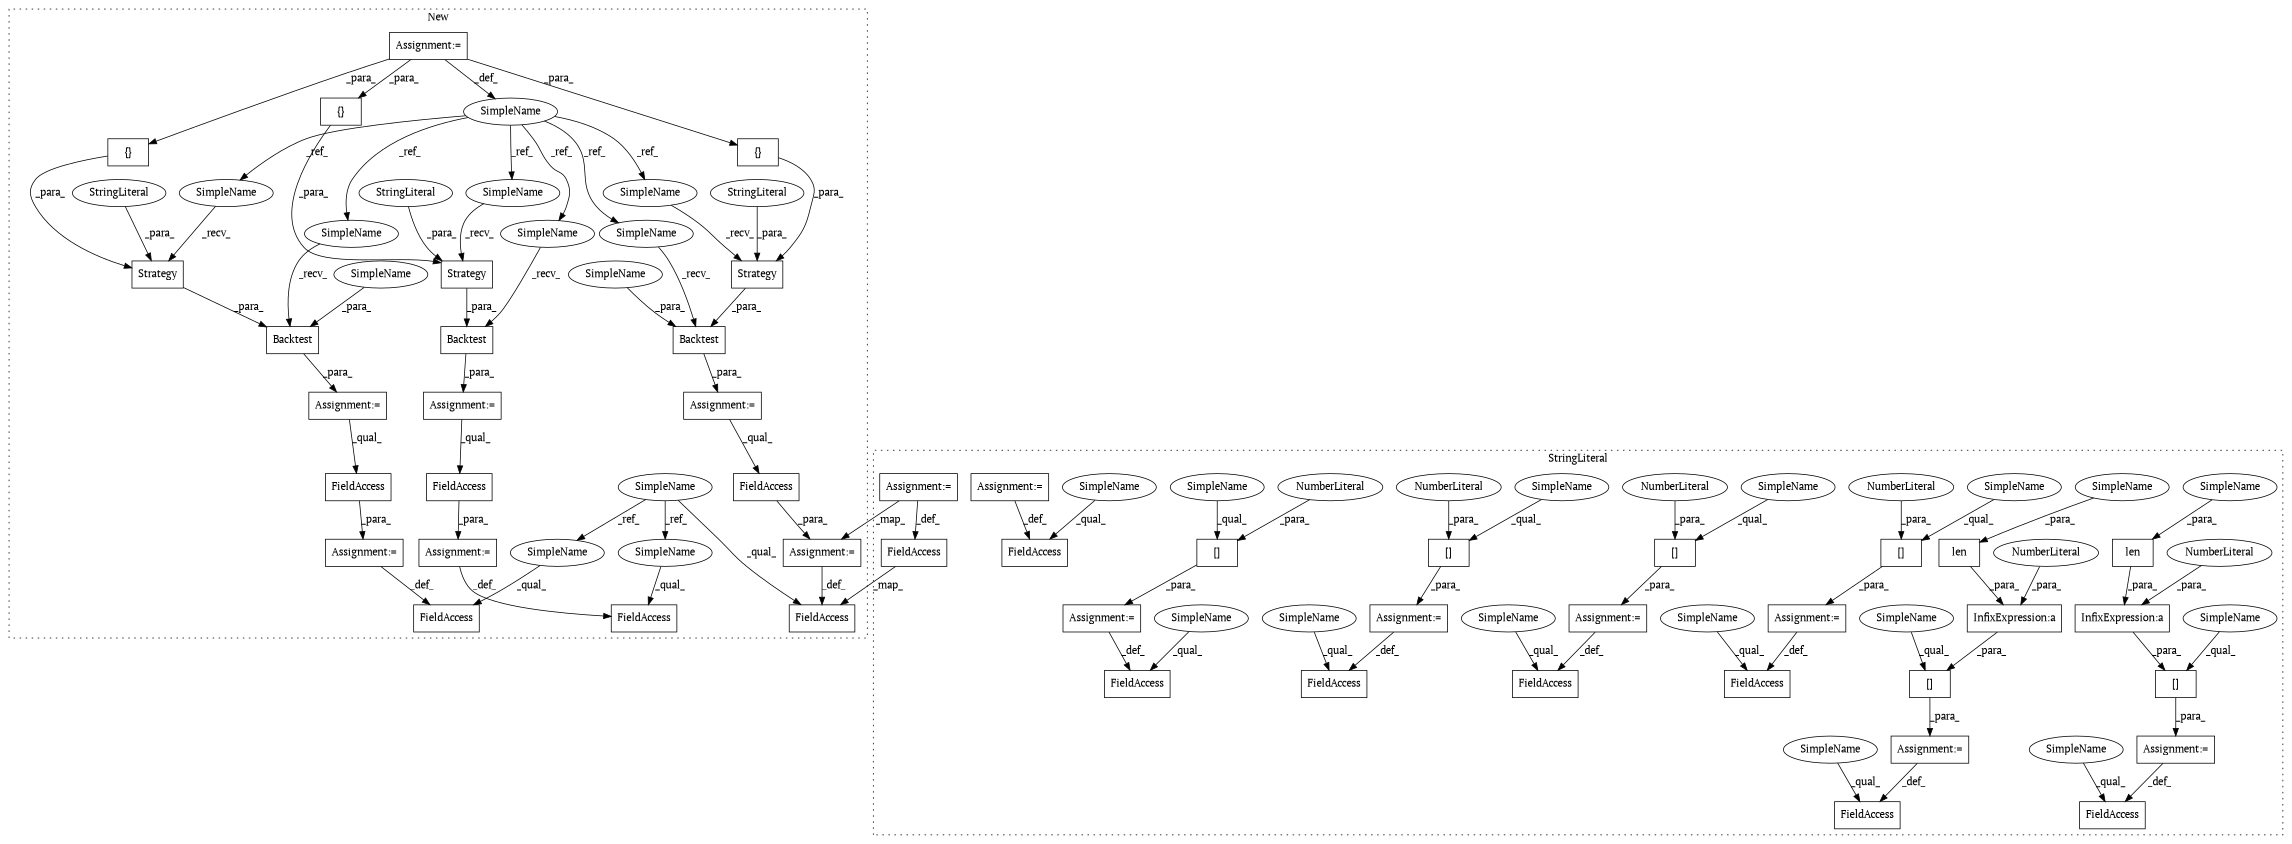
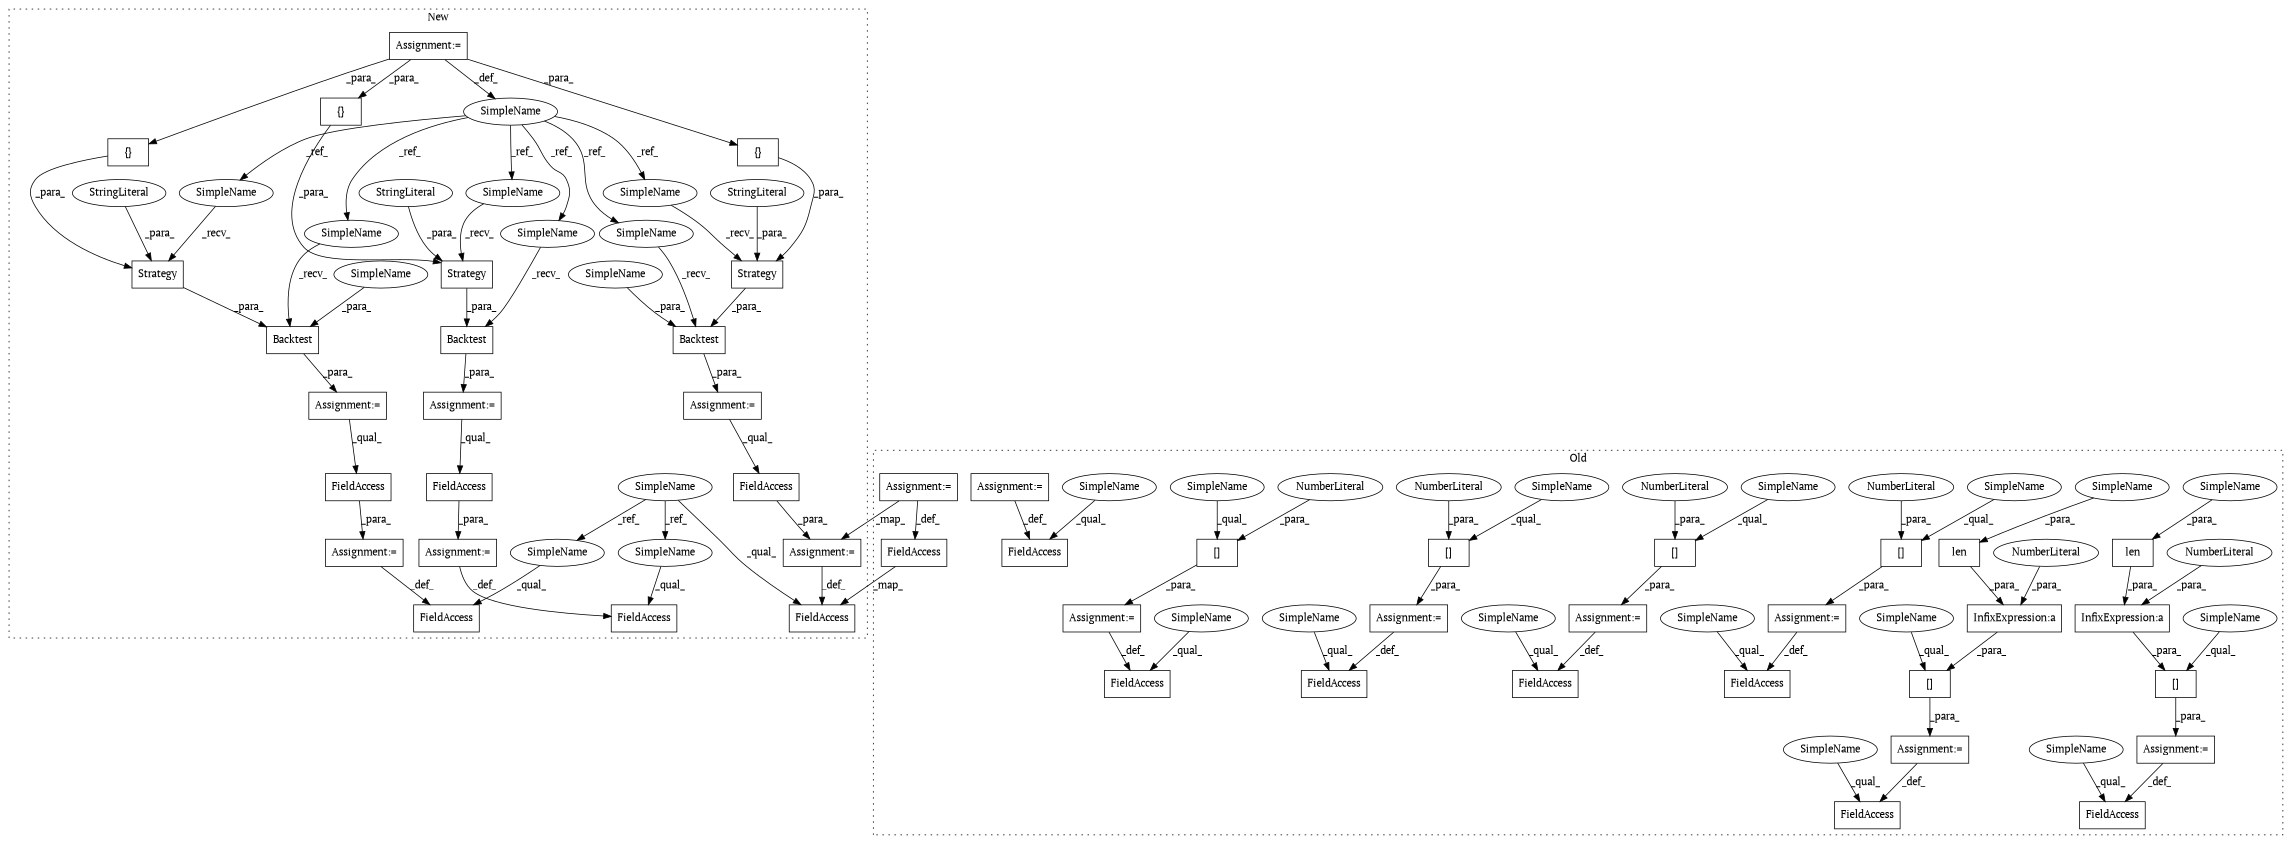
cluster "StringLiteral": label "StringLiteral" -> "Old"
